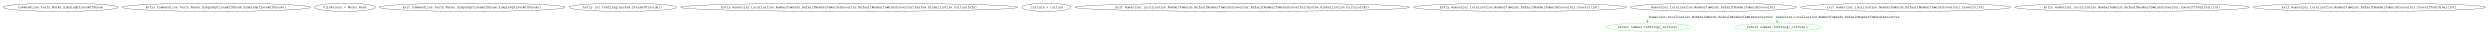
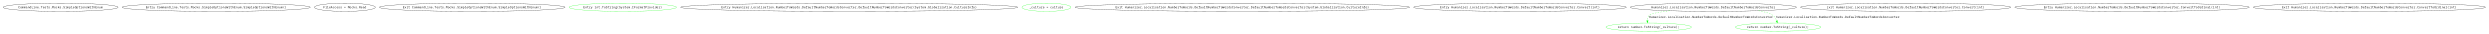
node "Entry int.ToString(System.IFormatProvider)": color black -> green
node "_culture = culture": color black -> green
